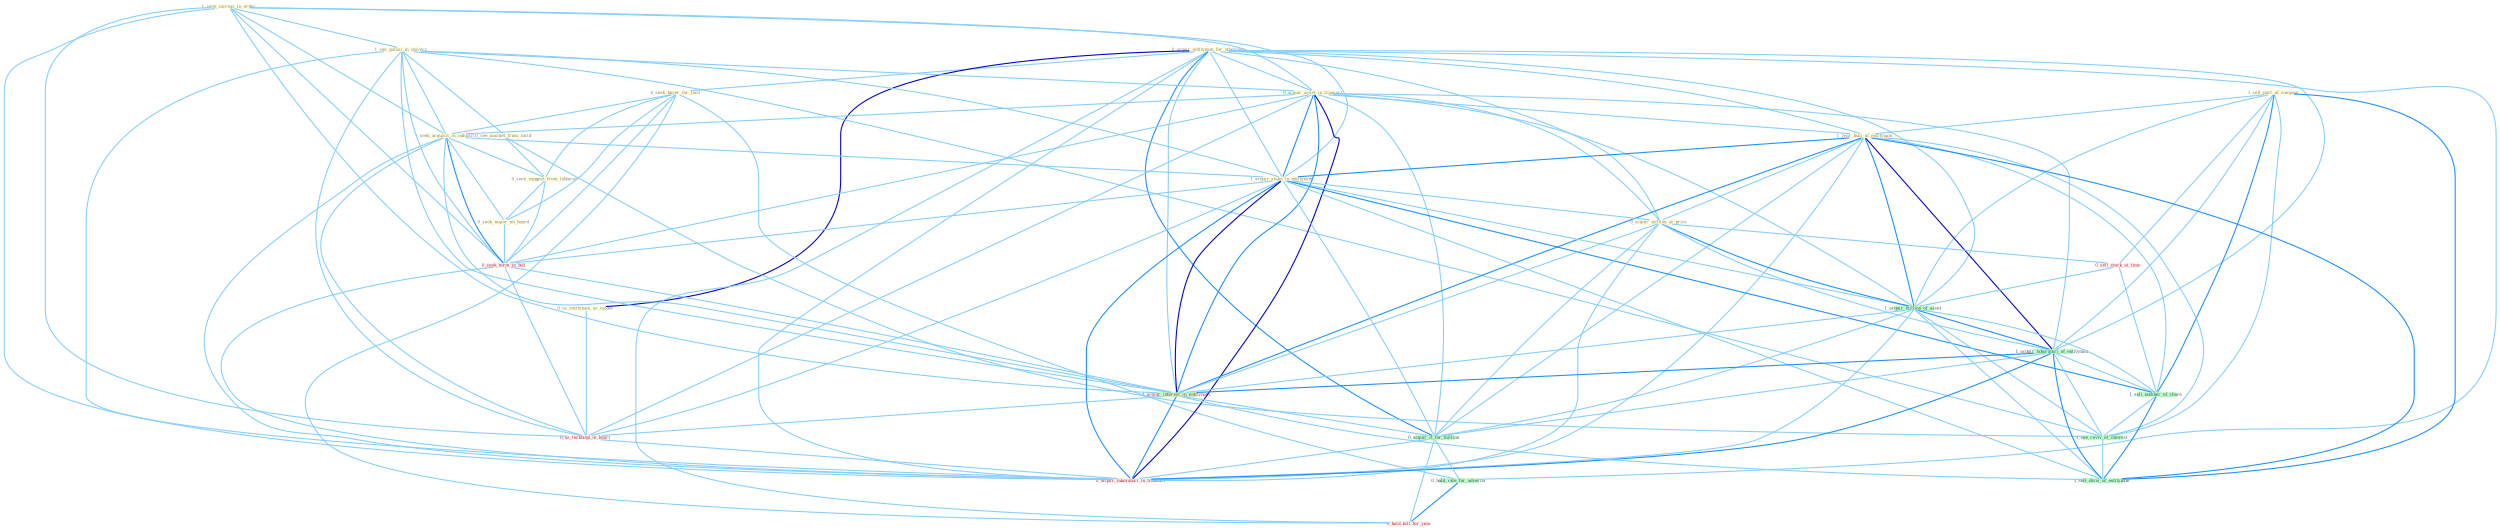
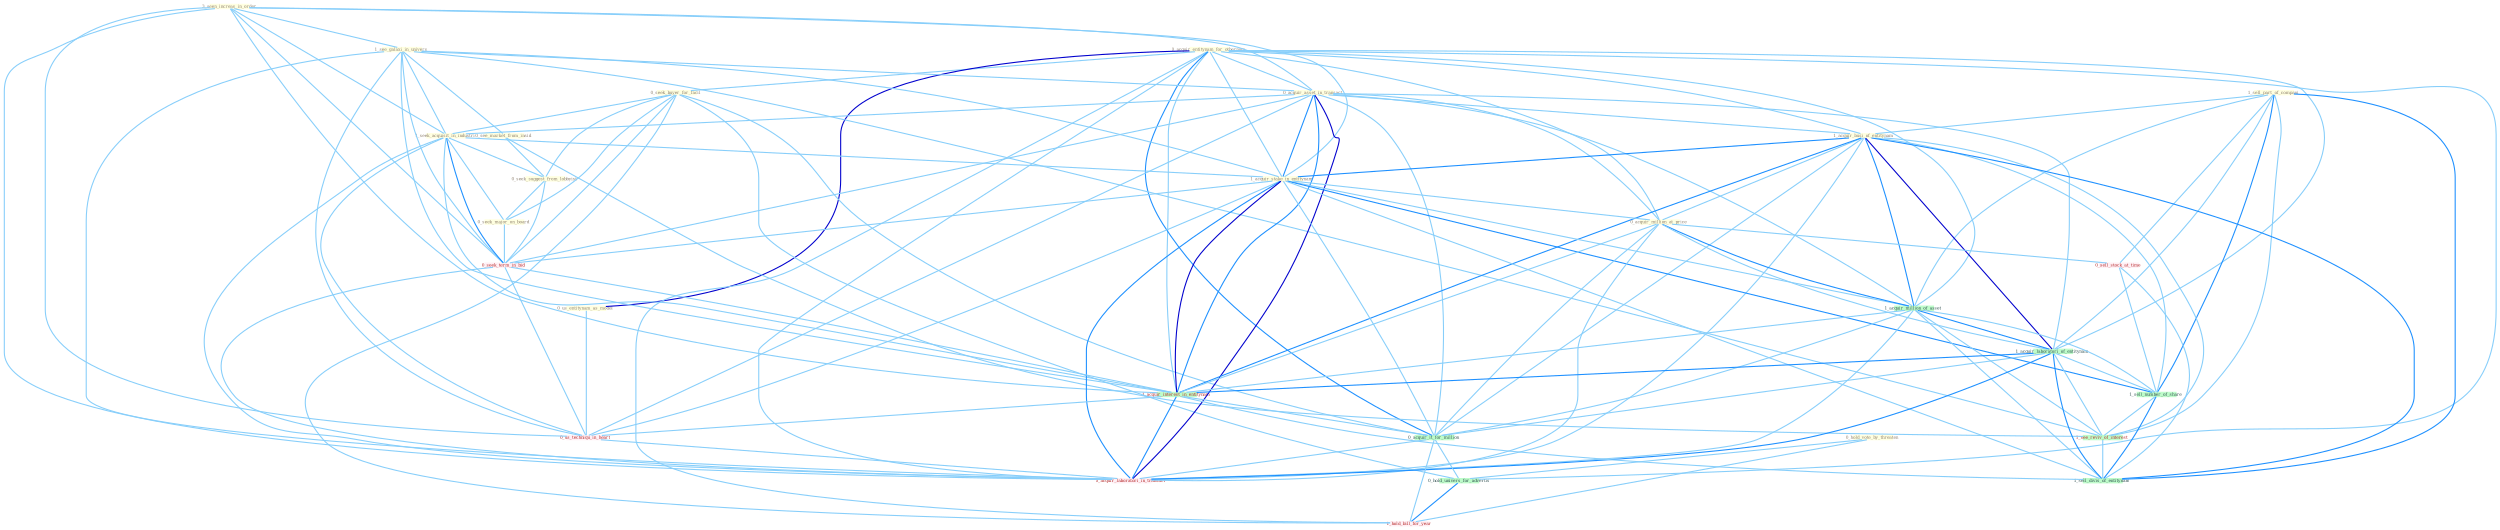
node "1_seen_increas_in_order": label "1_seen_increas_in_order" -> "3_seen_increas_in_order"
node "1_year_busi_of_entitynam": label "1_year_busi_of_entitynam" -> "1_acquir_busi_of_entitynam"
edge "0_sell_stock_at_time" -- "1_acquir_million_of_asset": now "0_sell_stock_at_time" -- "1_sell_divis_of_entitynam"
edge "0_seek_buyer_for_facil" -- "0_acquir_it_for_million": added
node "0_hold_vote_by_threaten": added
node "1_see_reviv_of_interest": fontcolor #2f4f4f -> #b22222
node "0_hold_rate_for_advertis": label "0_hold_rate_for_advertis" -> "0_hold_univers_for_advertis"
